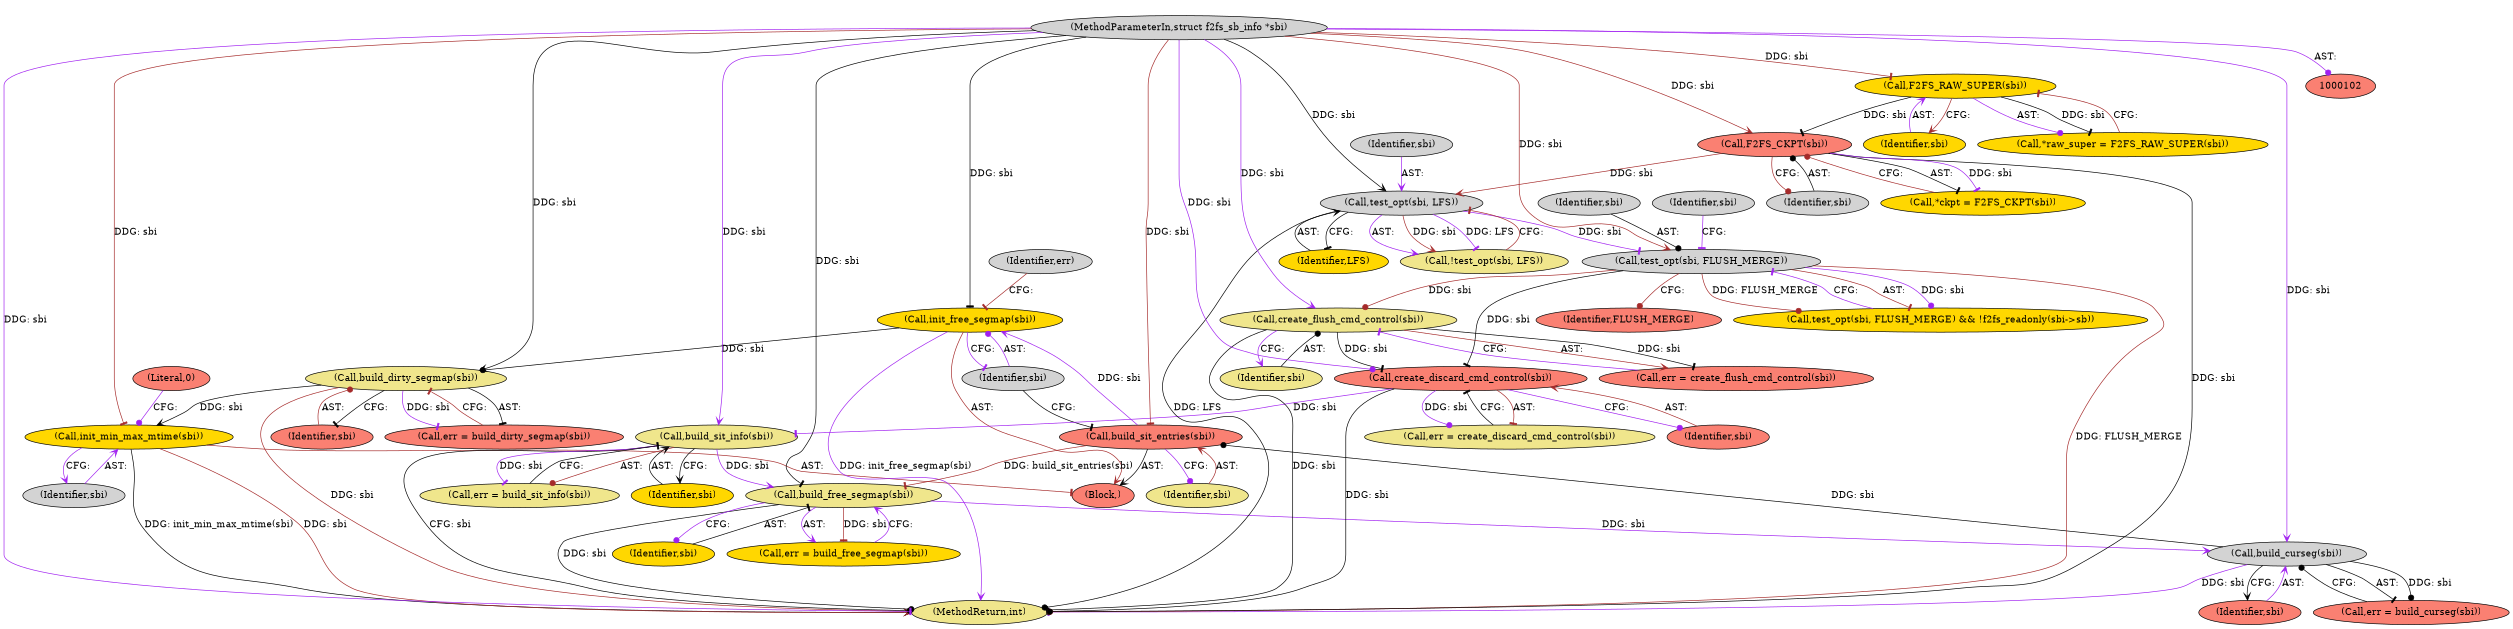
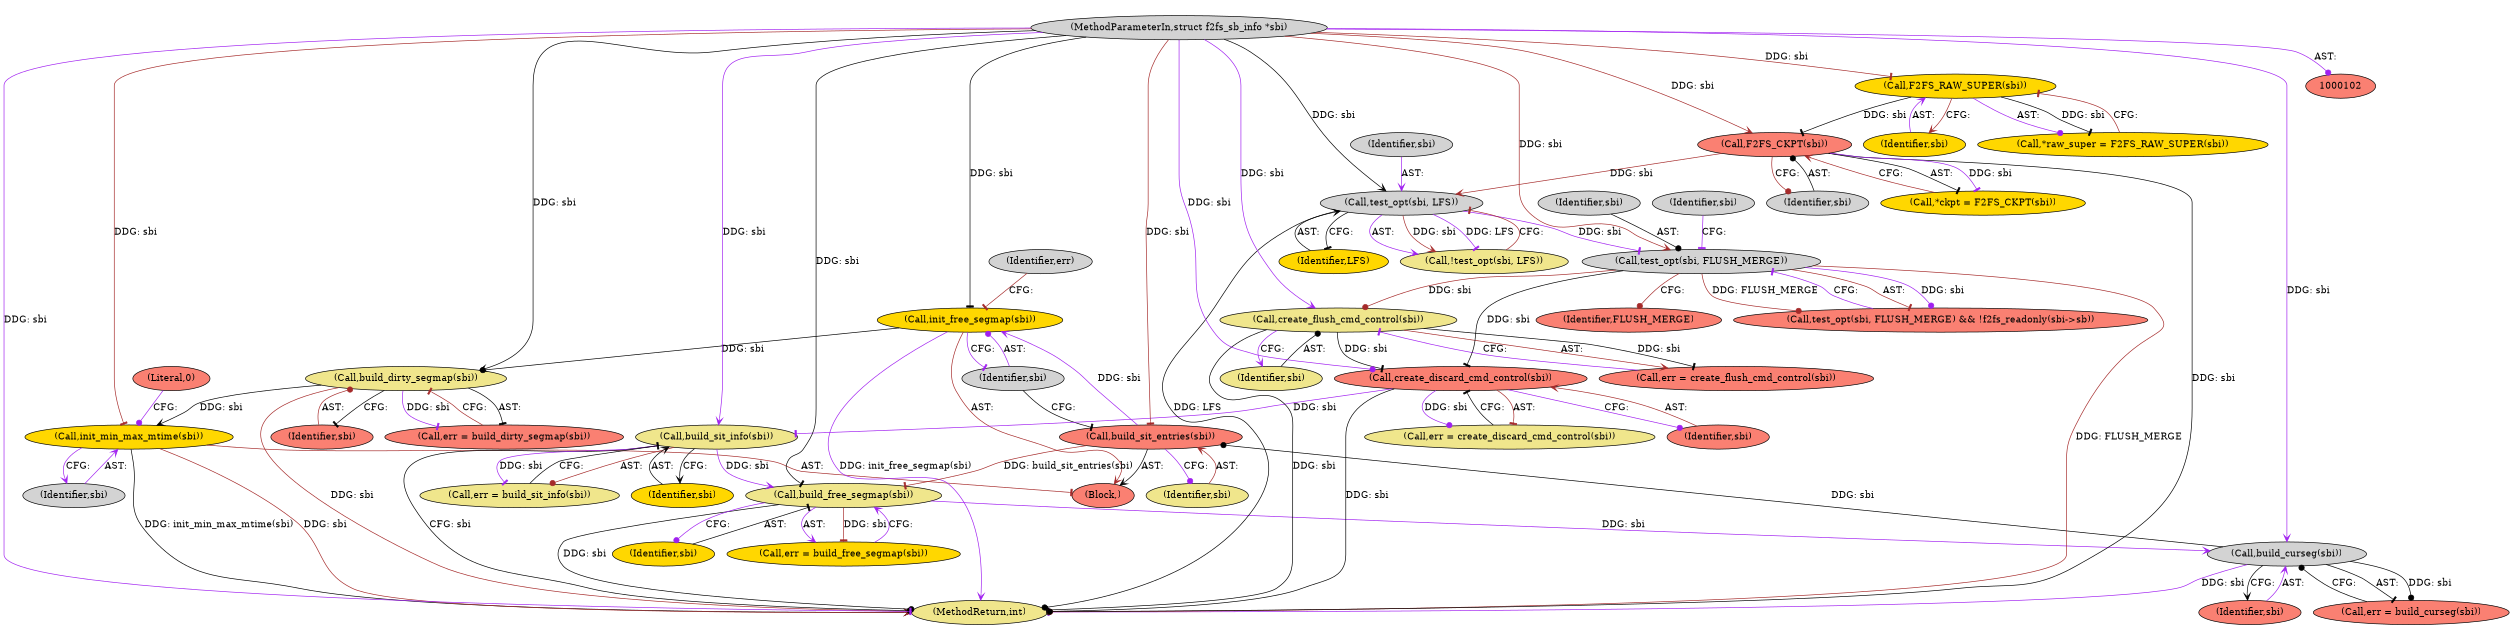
edge "(Call,*ckpt = F2FS_CKPT(sbi))" -> "(Call,F2FS_CKPT(sbi))": arrowhead dot -> vee
node "(Call,test_opt(sbi, FLUSH_MERGE) && !f2fs_readonly(sbi->sb))": fillcolor gold -> salmon
